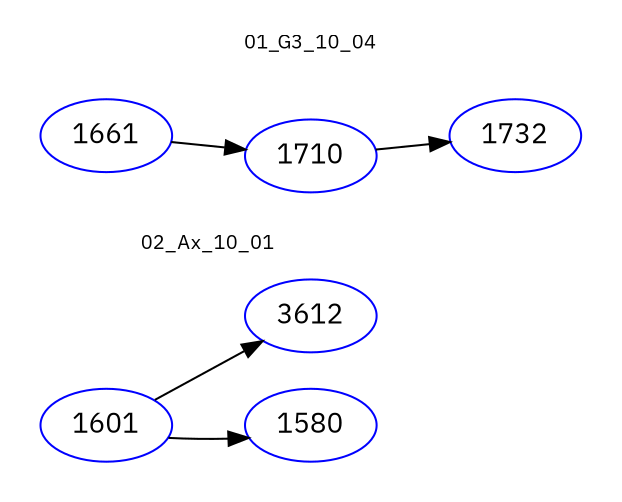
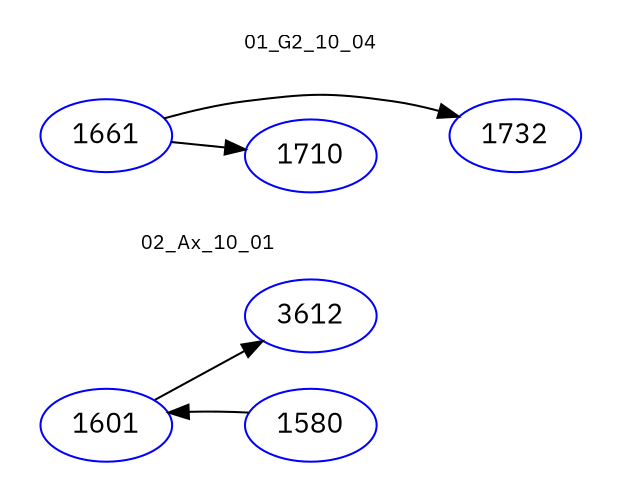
cluster "01_G3_10_04": label "01_G3_10_04" -> "01_G2_10_04"
edge "1710" -> "1732": now "1661" -> "1732"
edge "1601" -> "1580": reversed
